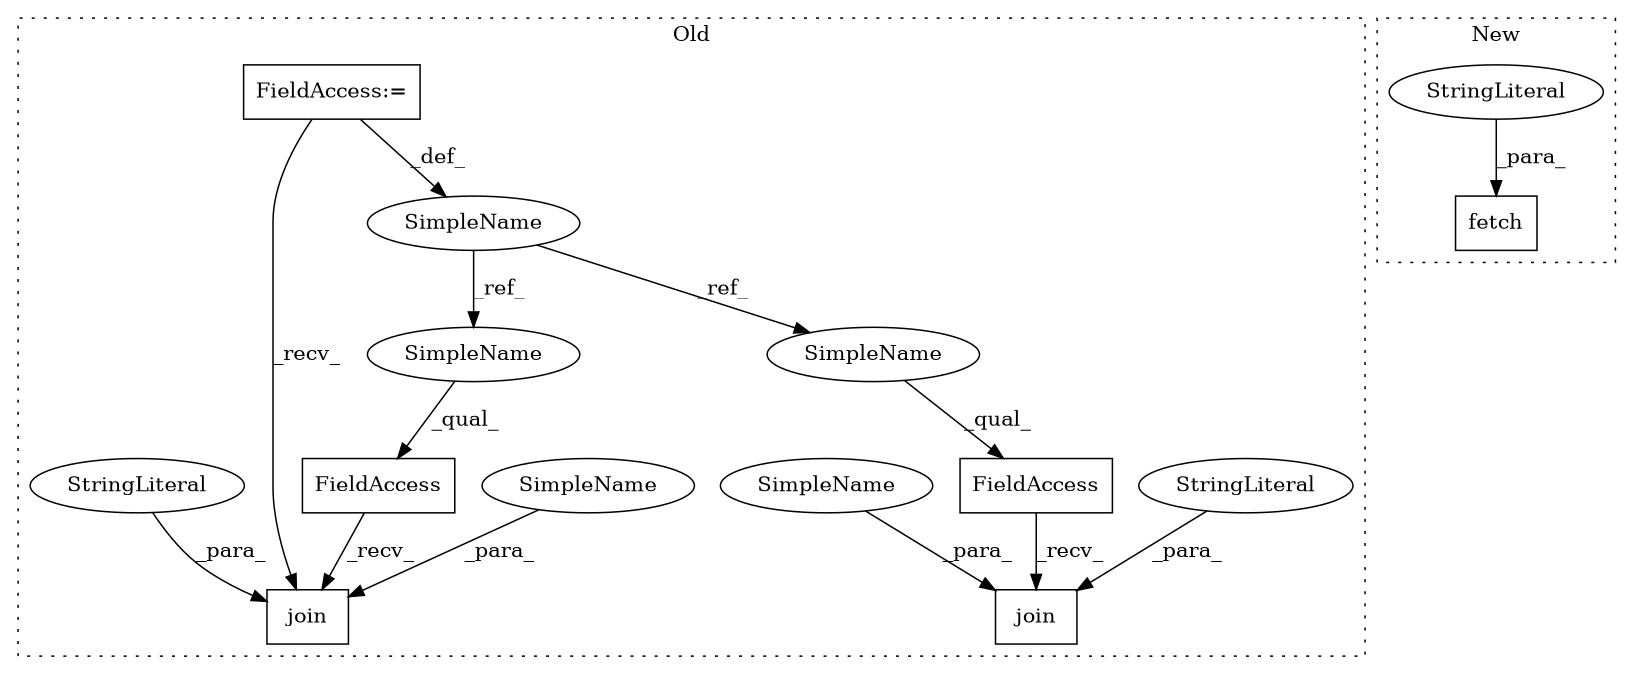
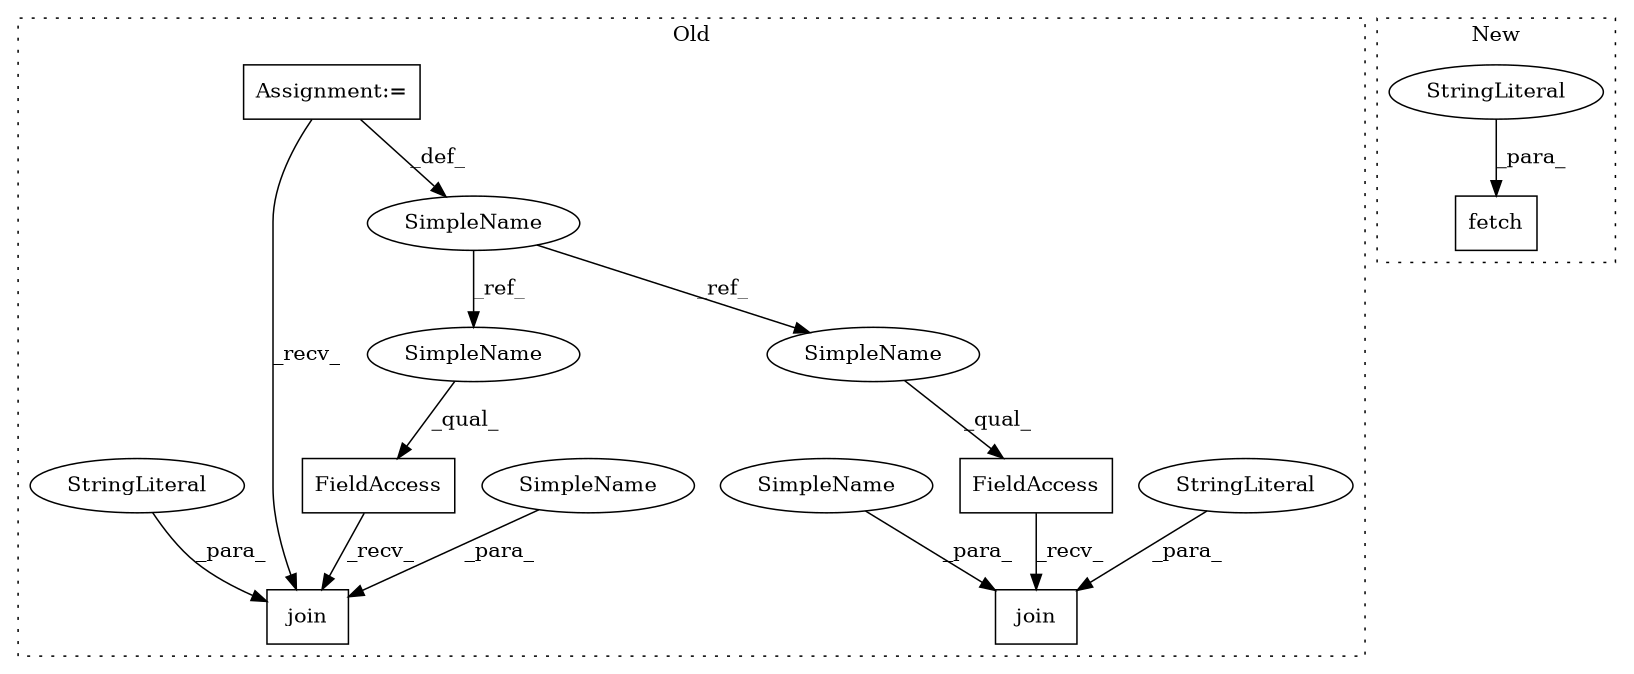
node "FieldAccess:=": label "FieldAccess:=" -> "Assignment:="
